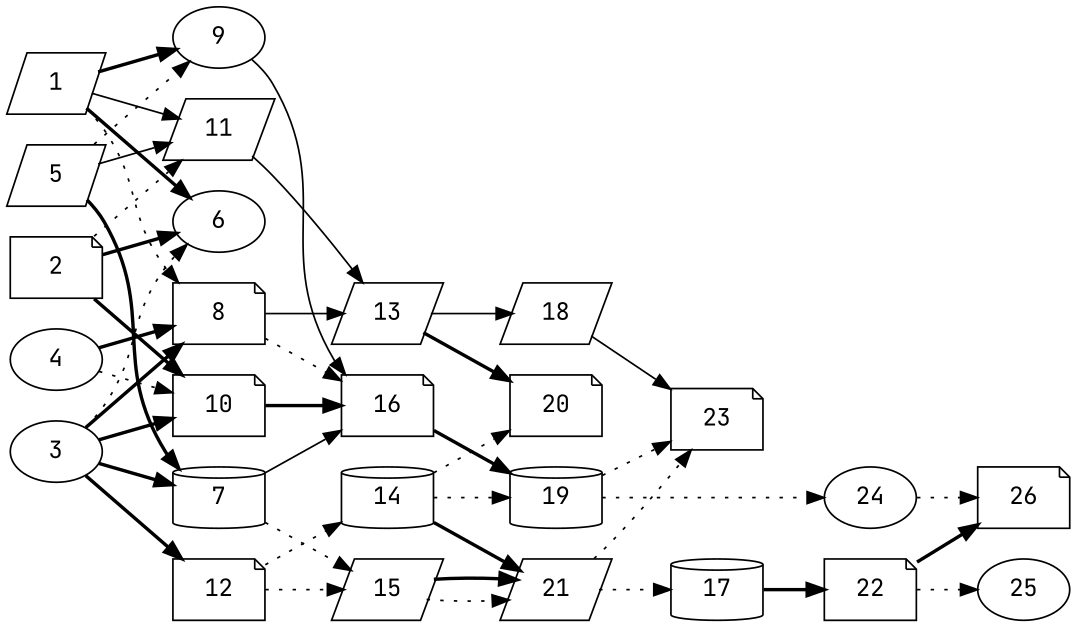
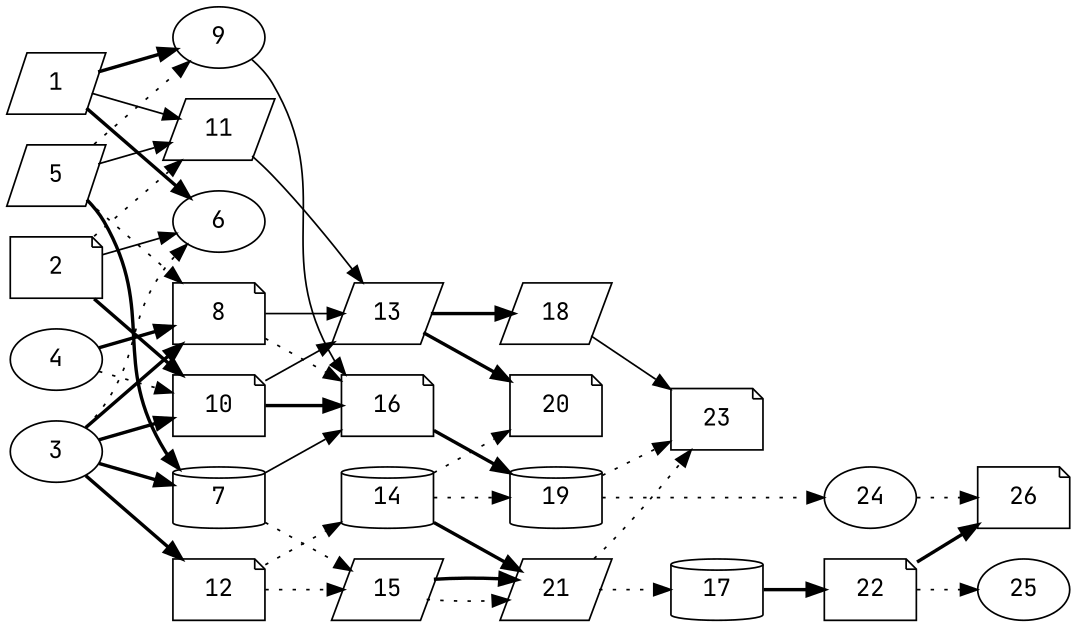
edge "1" -> "8": now "5" -> "8"
edge "2" -> "6": style bold -> solid
edge "13" -> "18": style solid -> bold
edge "10" -> "13": added
